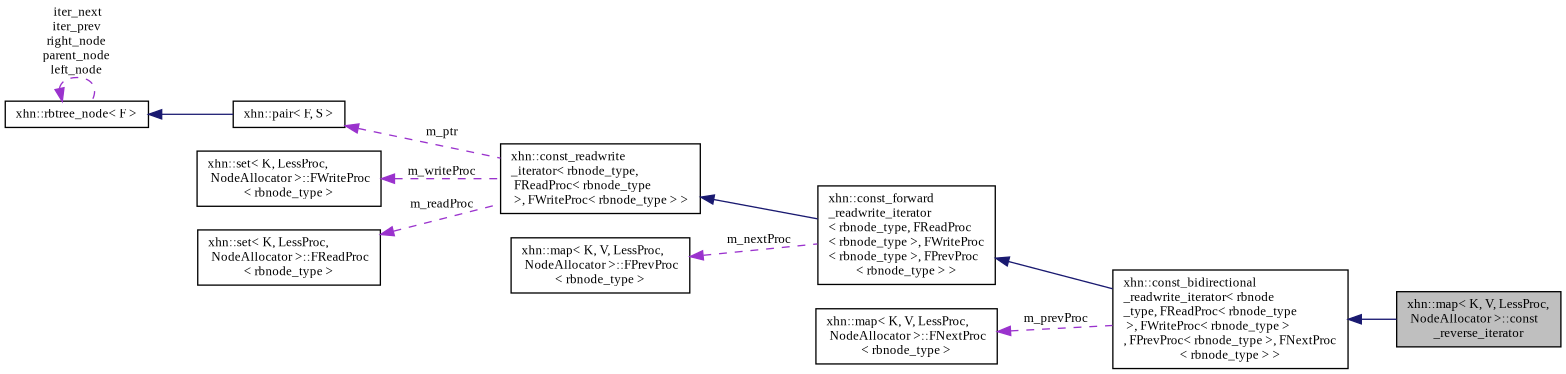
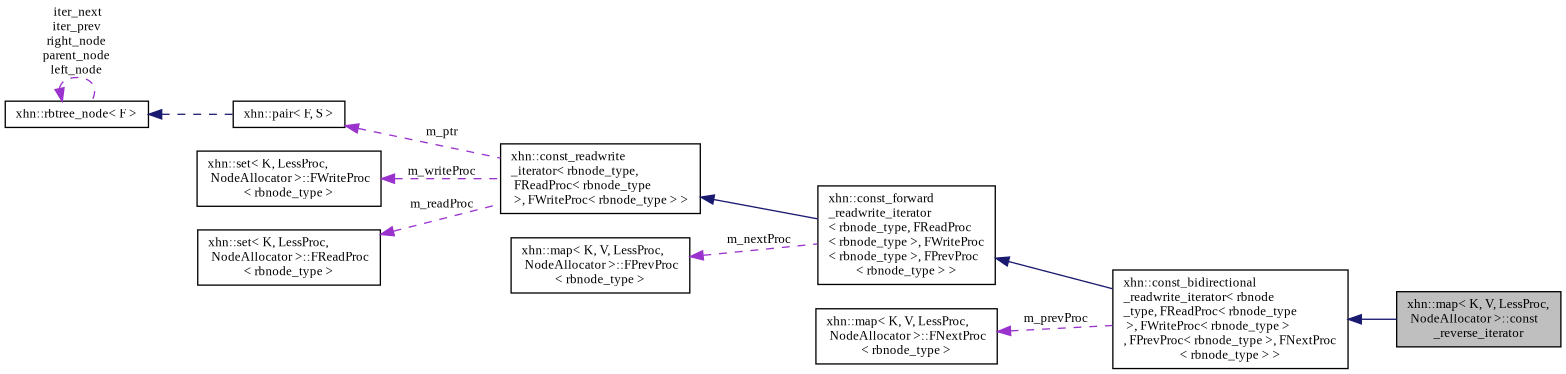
edge "xhn::pair< F, S >" -> "xhn::rbtree_node< F >": style solid -> dashed
